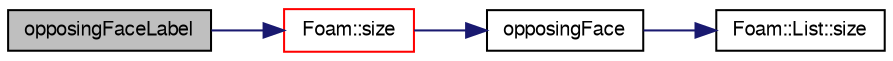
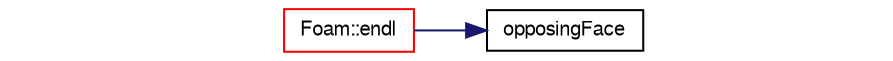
node "opposingFaceLabel": removed
node "Foam::size": label "Foam::size" -> "Foam::endl"
node "Foam::List::size": removed
